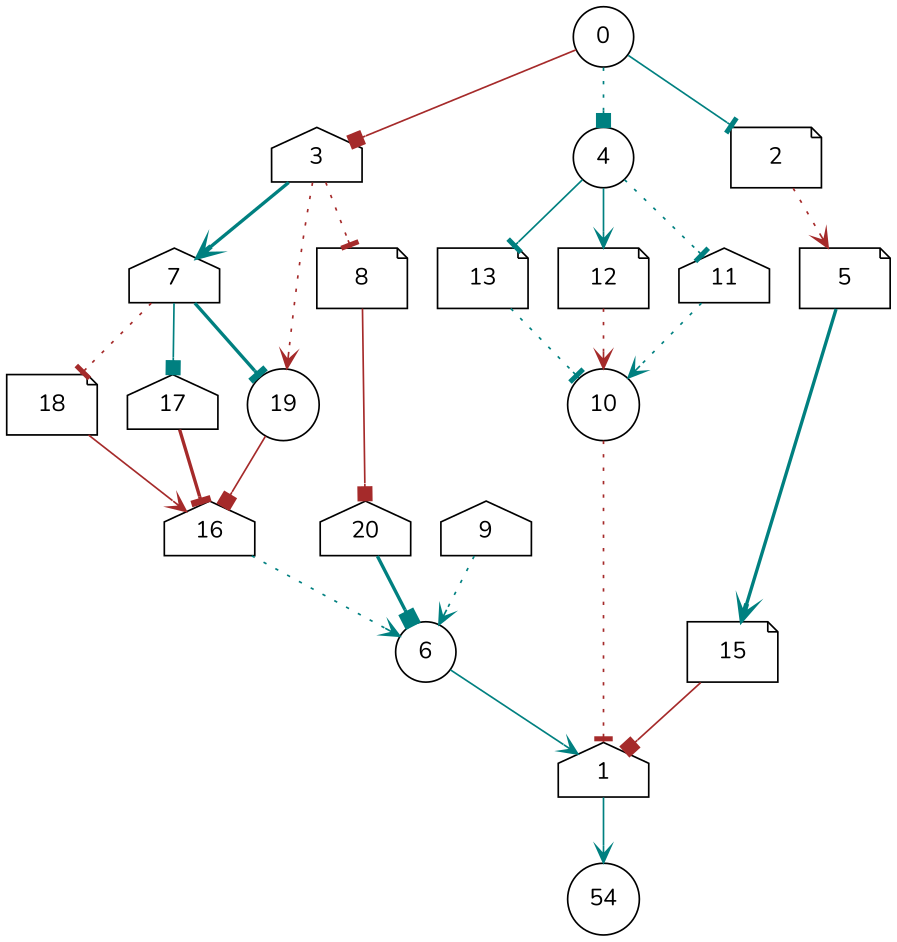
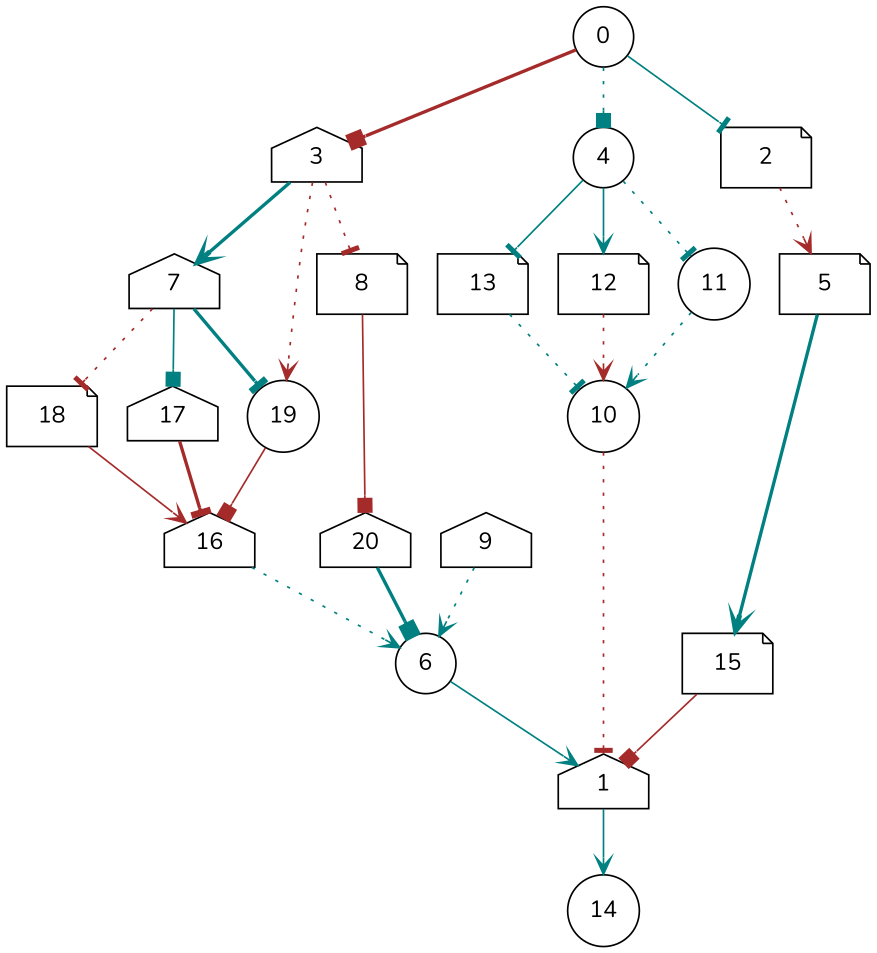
edge "0" -> "3": style solid -> bold
node "11": shape house -> circle
node "54": label "54" -> "14"
